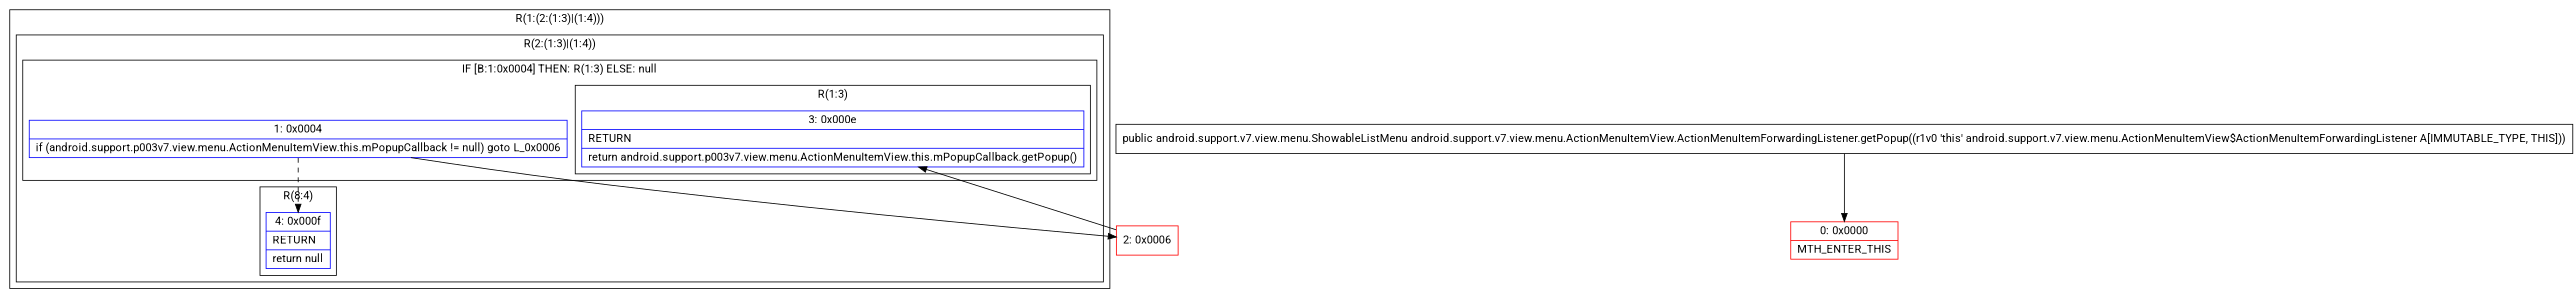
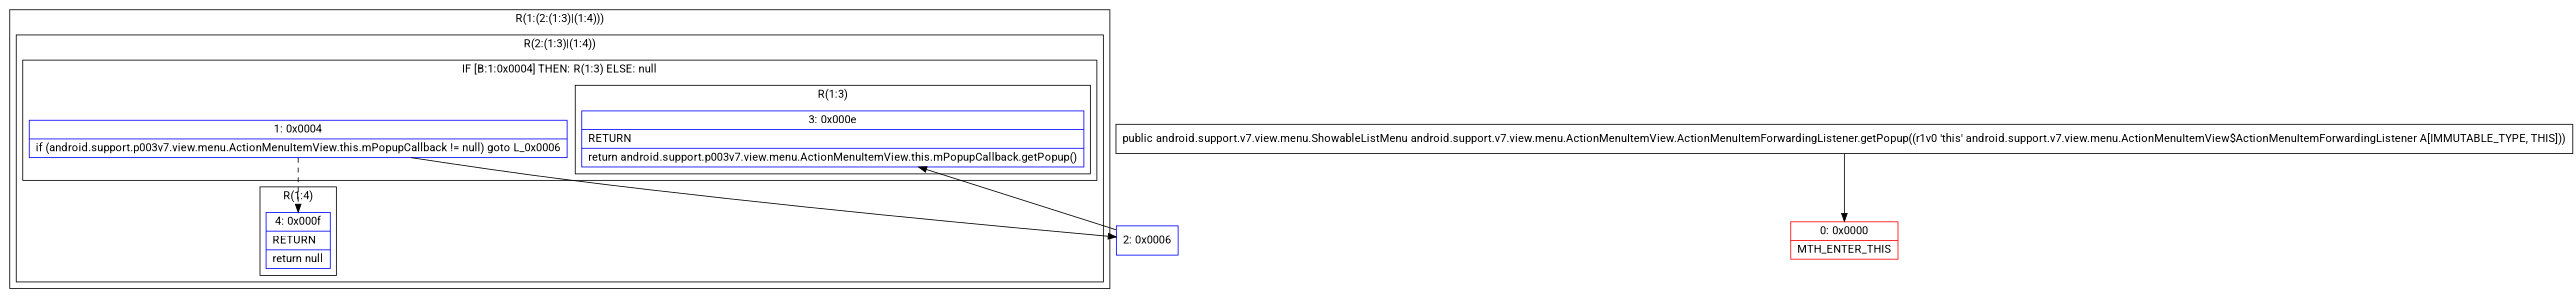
cluster "R(8:4)": label "R(8:4)" -> "R(1:4)"
node "2: 0x0006": color red -> blue
